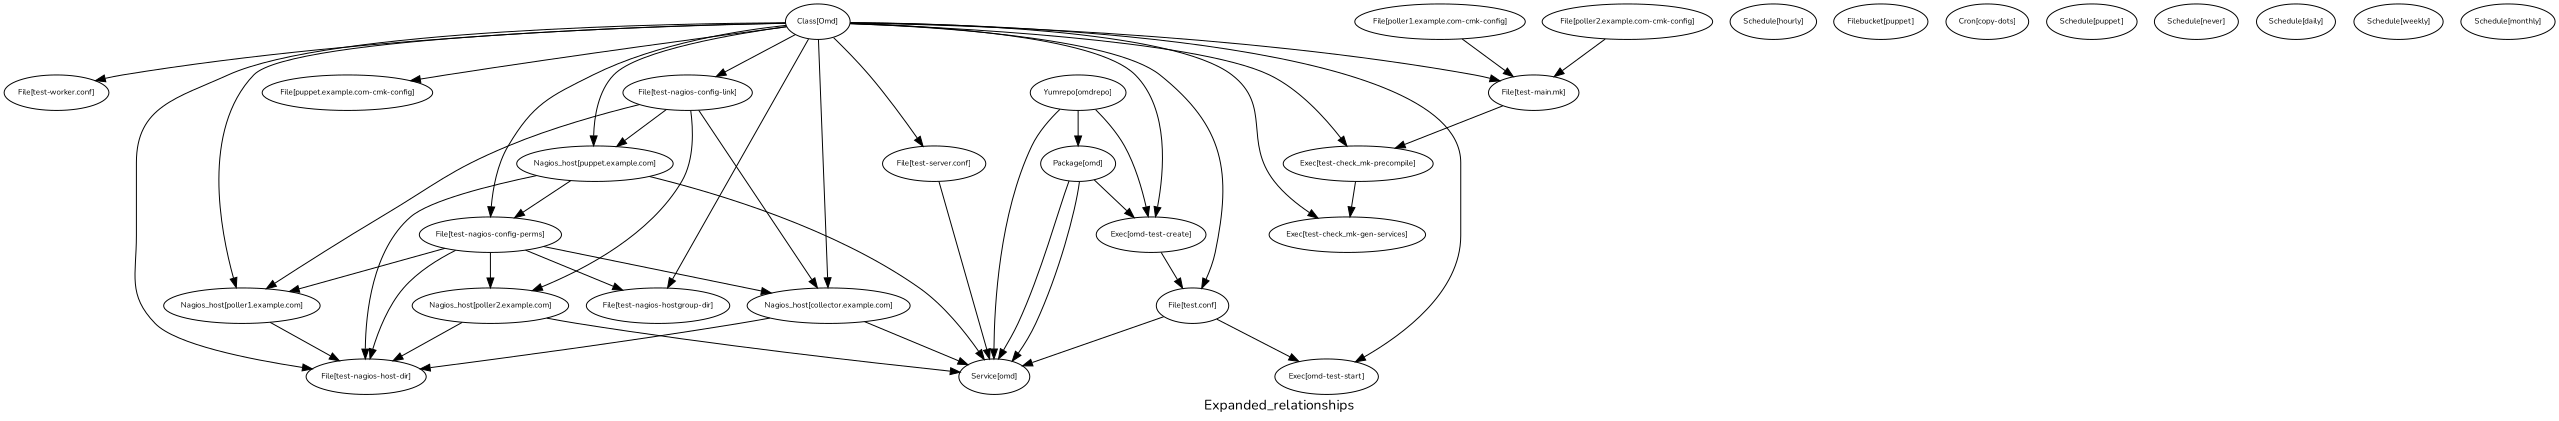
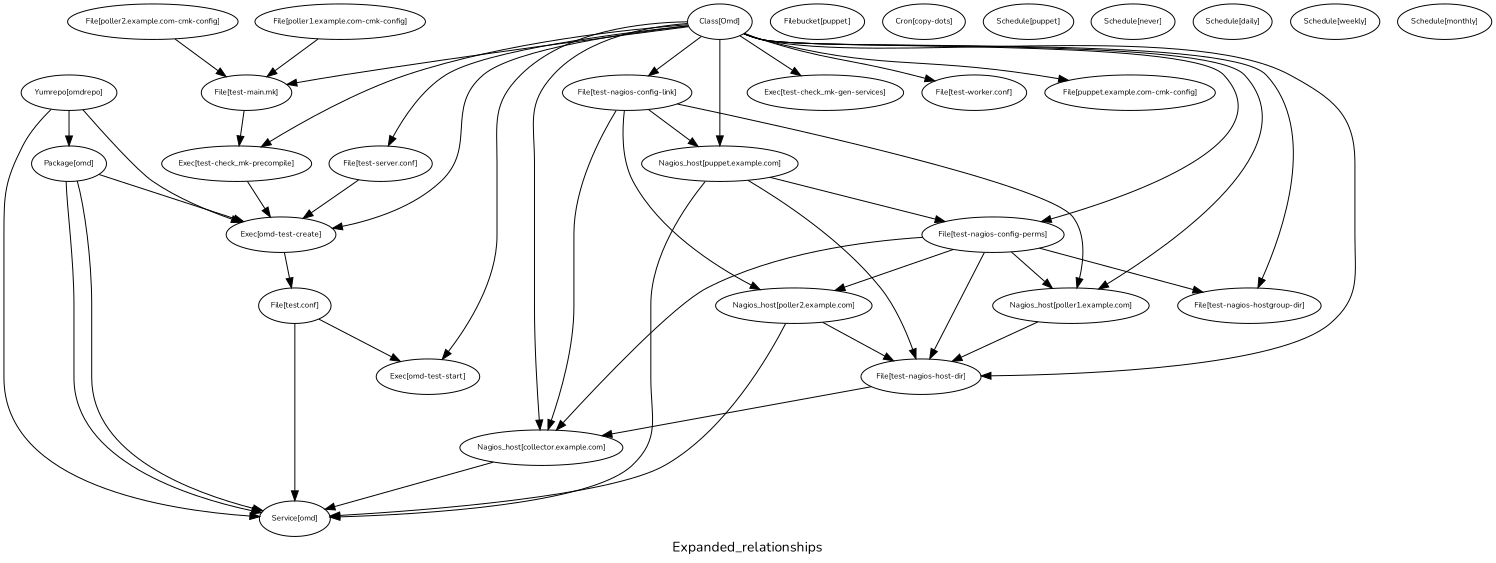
node "Schedule[hourly]": removed
edge "Class[Omd]" -> "File[test.conf]": removed
edge "Exec[test-check_mk-precompile]" -> "Exec[test-check_mk-gen-services]": now "Exec[test-check_mk-precompile]" -> "Exec[omd-test-create]"
edge "File[test-server.conf]" -> "Service[omd]": now "File[test-server.conf]" -> "Exec[omd-test-create]"
edge "Nagios_host[collector.example.com]" -> "File[test-nagios-host-dir]": reversed
